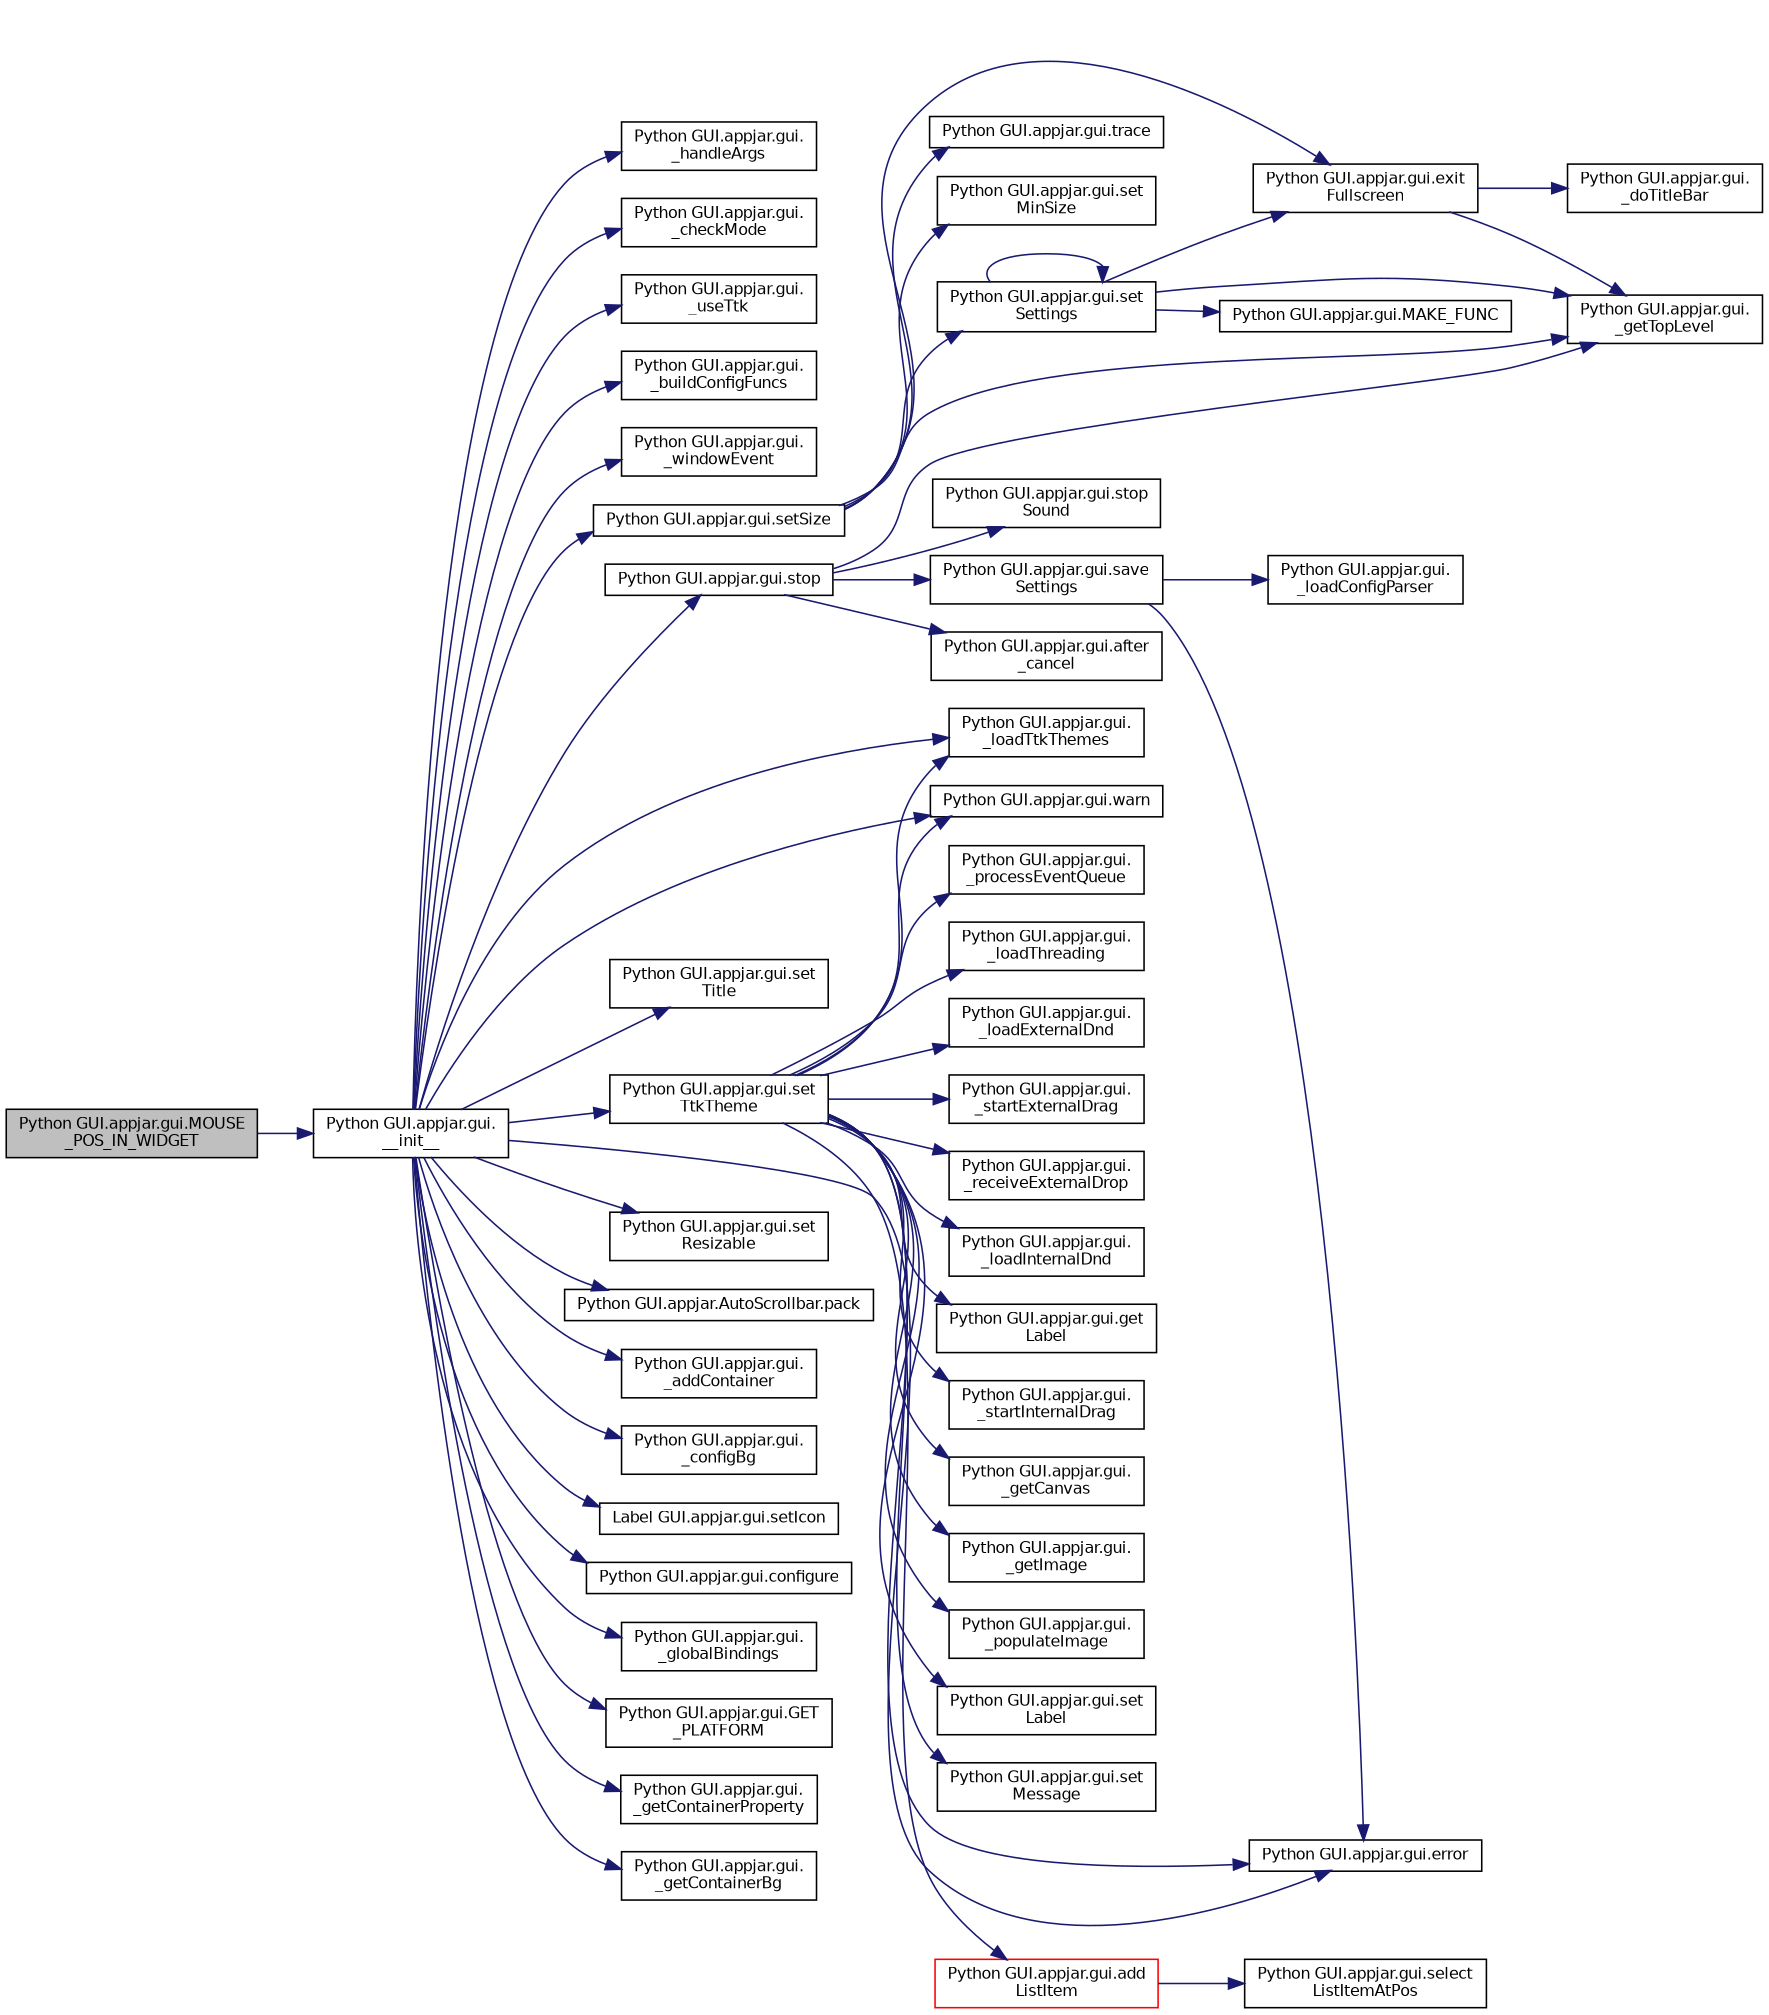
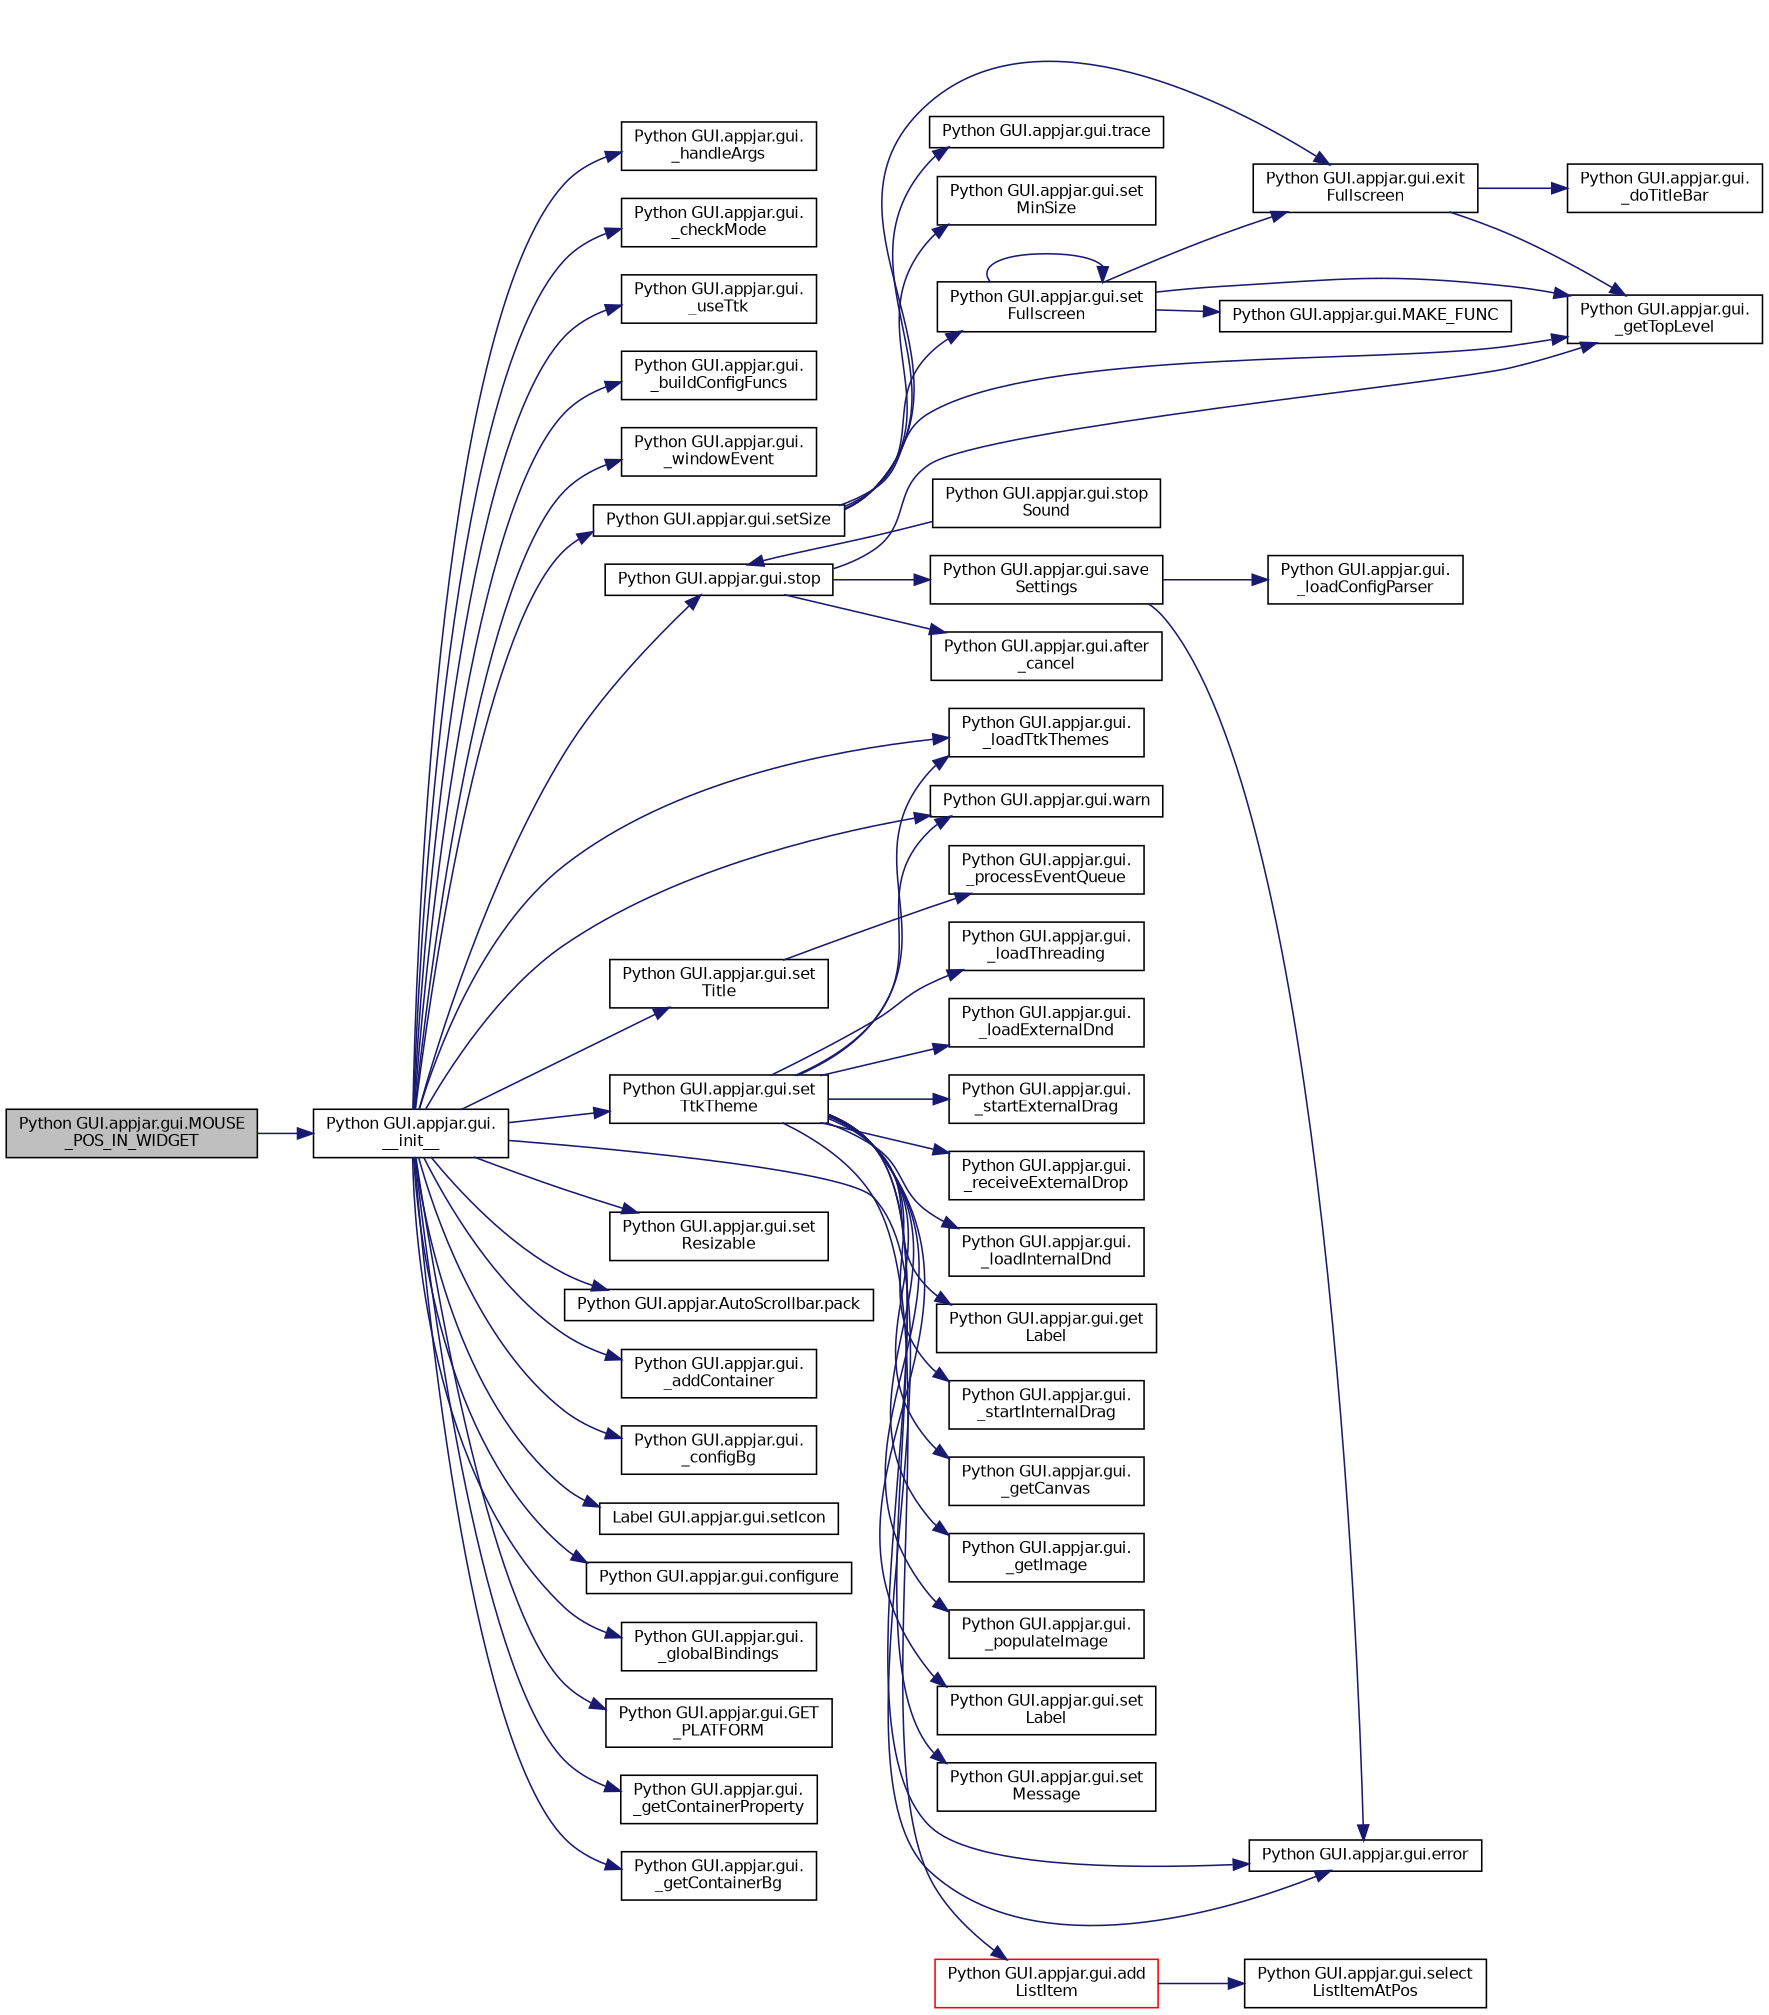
node "Python GUI.appjar.gui.set Settings": label "Python GUI.appjar.gui.set Settings" -> "Python GUI.appjar.gui.set Fullscreen"
edge "Python GUI.appjar.gui.stop" -> "Python GUI.appjar.gui.stop Sound": reversed
edge "Python GUI.appjar.gui.set TtkTheme" -> "Python GUI.appjar.gui. _processEventQueue": now "Python GUI.appjar.gui.set Title" -> "Python GUI.appjar.gui. _processEventQueue"
